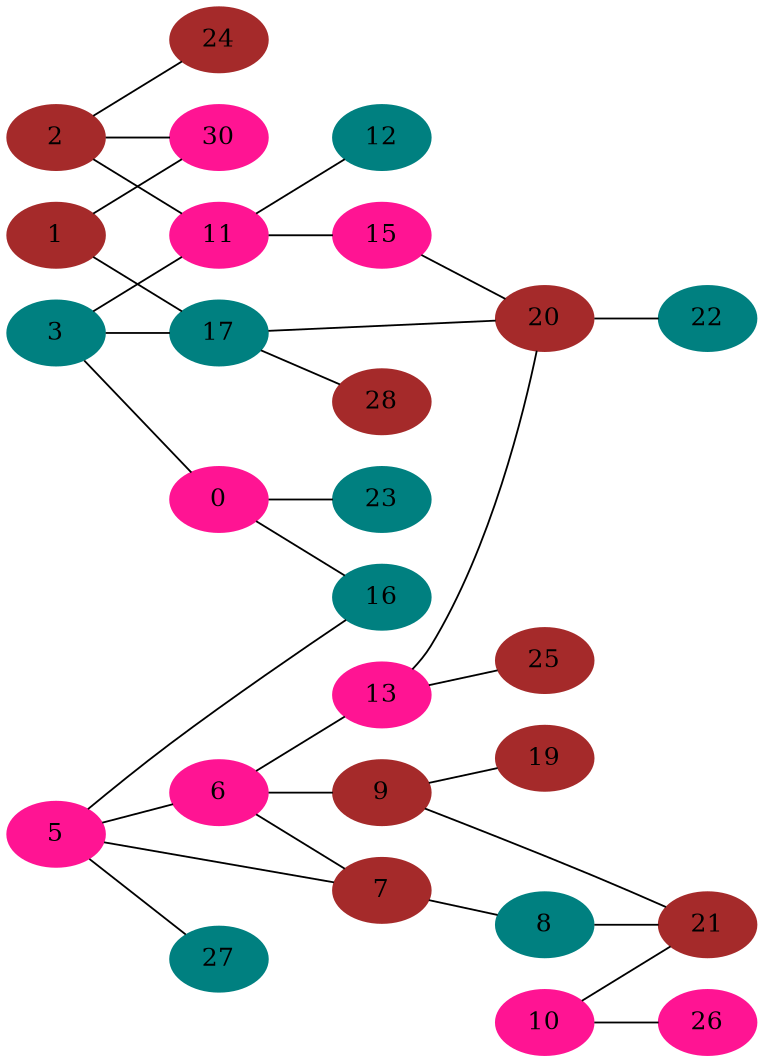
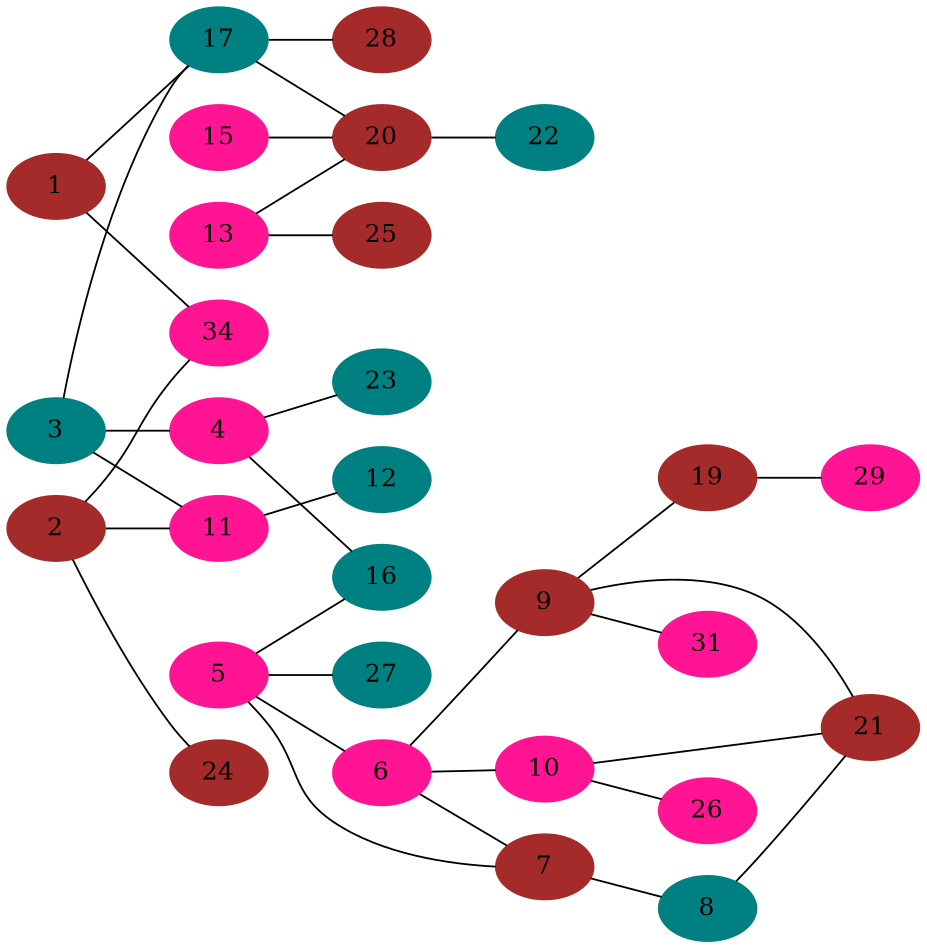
node "30": label "30" -> "34"
edge "11" -- "15": removed
node "29": added
node "0": label "0" -> "4"
node "31": added
edge "13" -- "6": now "10" -- "6"
